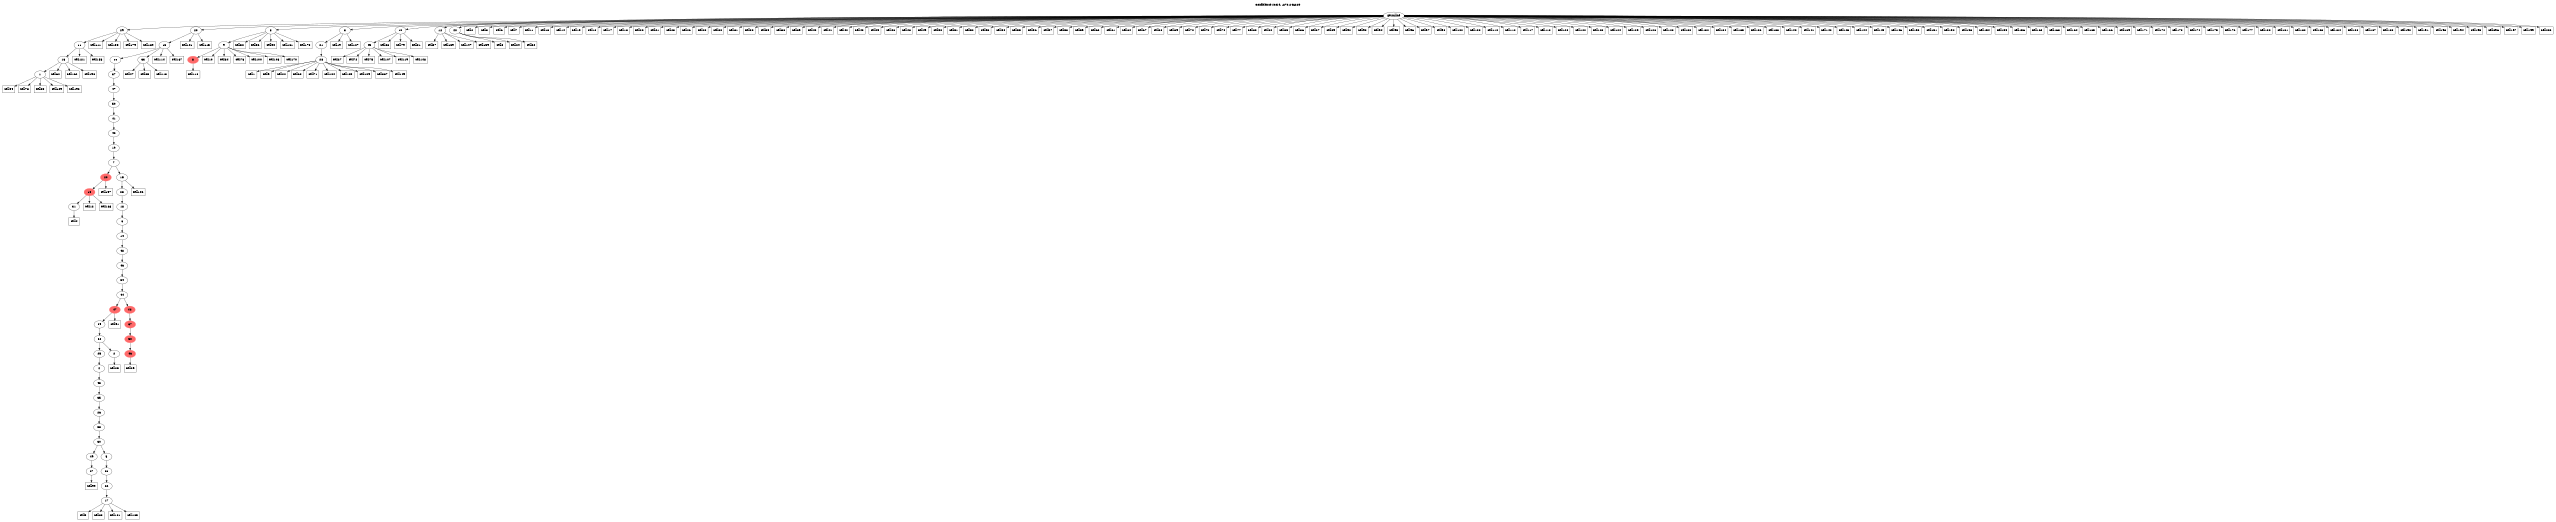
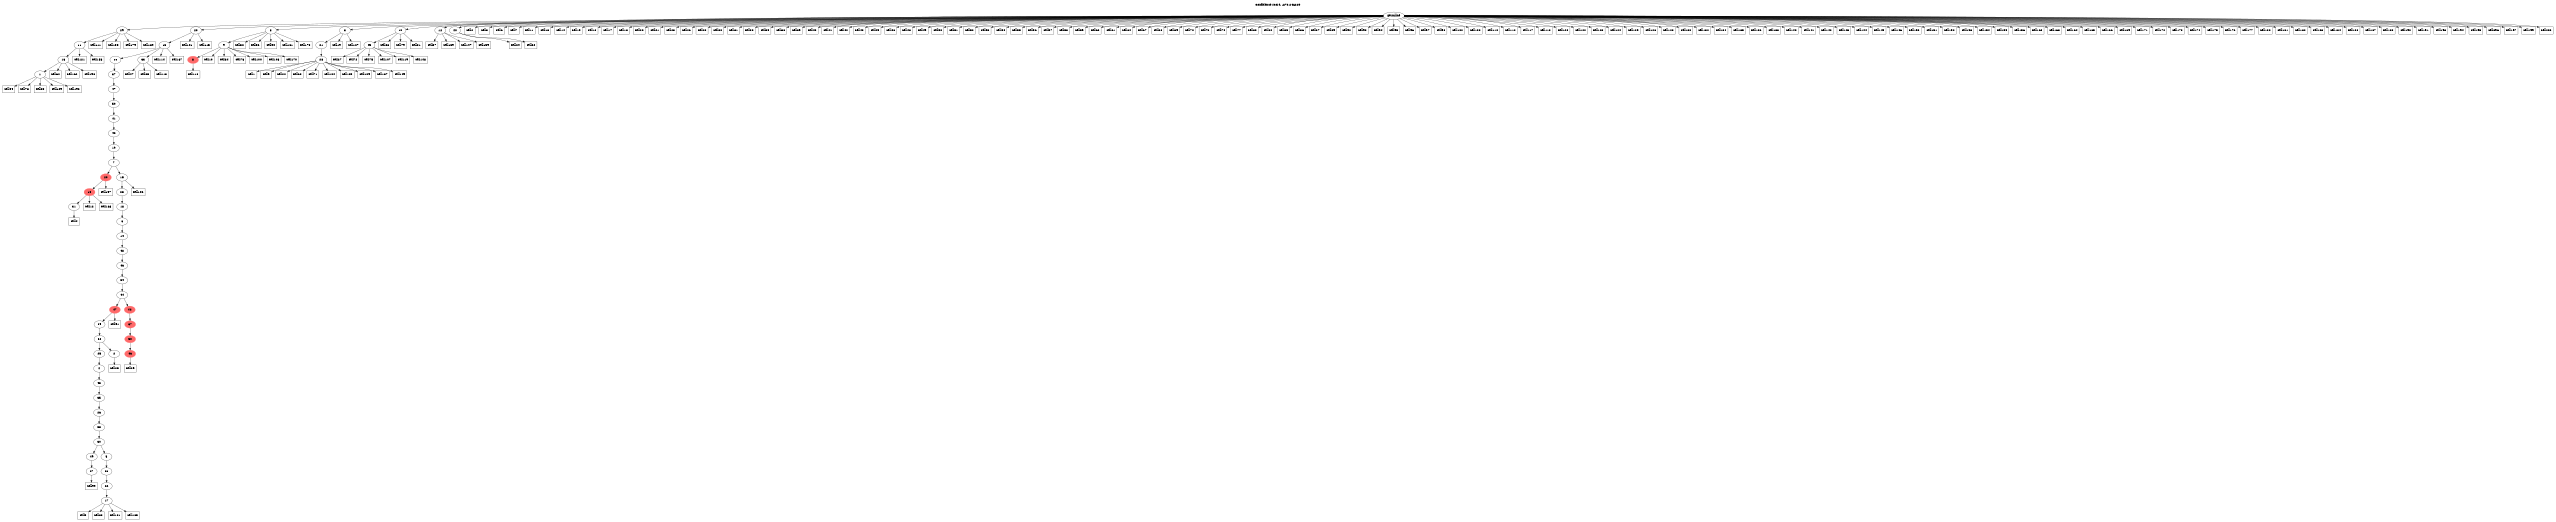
node "cell8": removed
node "cell337": label "cell337" -> "cell137"
